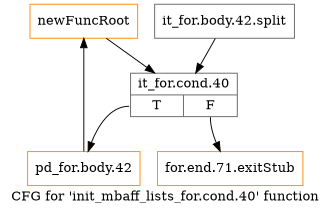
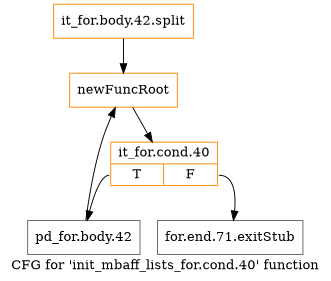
node "it_for.body.42.split": color gray40 -> darkorange
edge "it_for.body.42.split" -> "it_for.cond.40": now "it_for.body.42.split" -> "newFuncRoot"
node "it_for.cond.40": color gray40 -> darkorange
node "pd_for.body.42": color darkorange -> gray40
node "for.end.71.exitStub": color darkorange -> gray40
